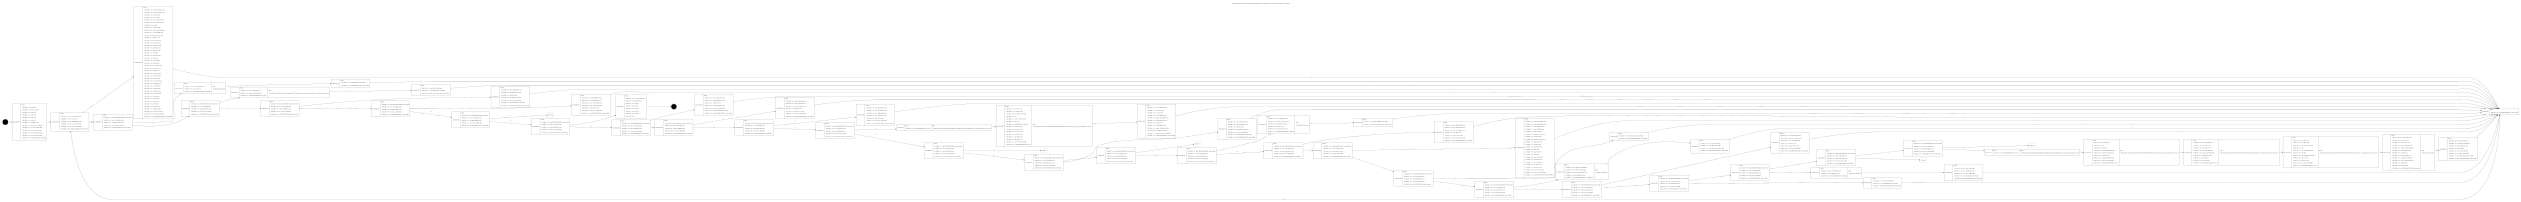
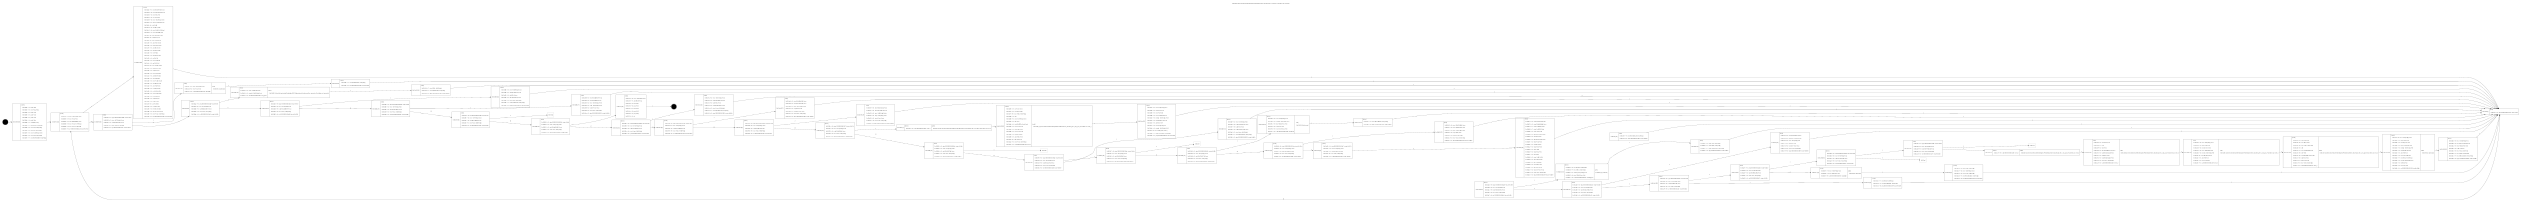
node "0x401a1b [25]": removed
